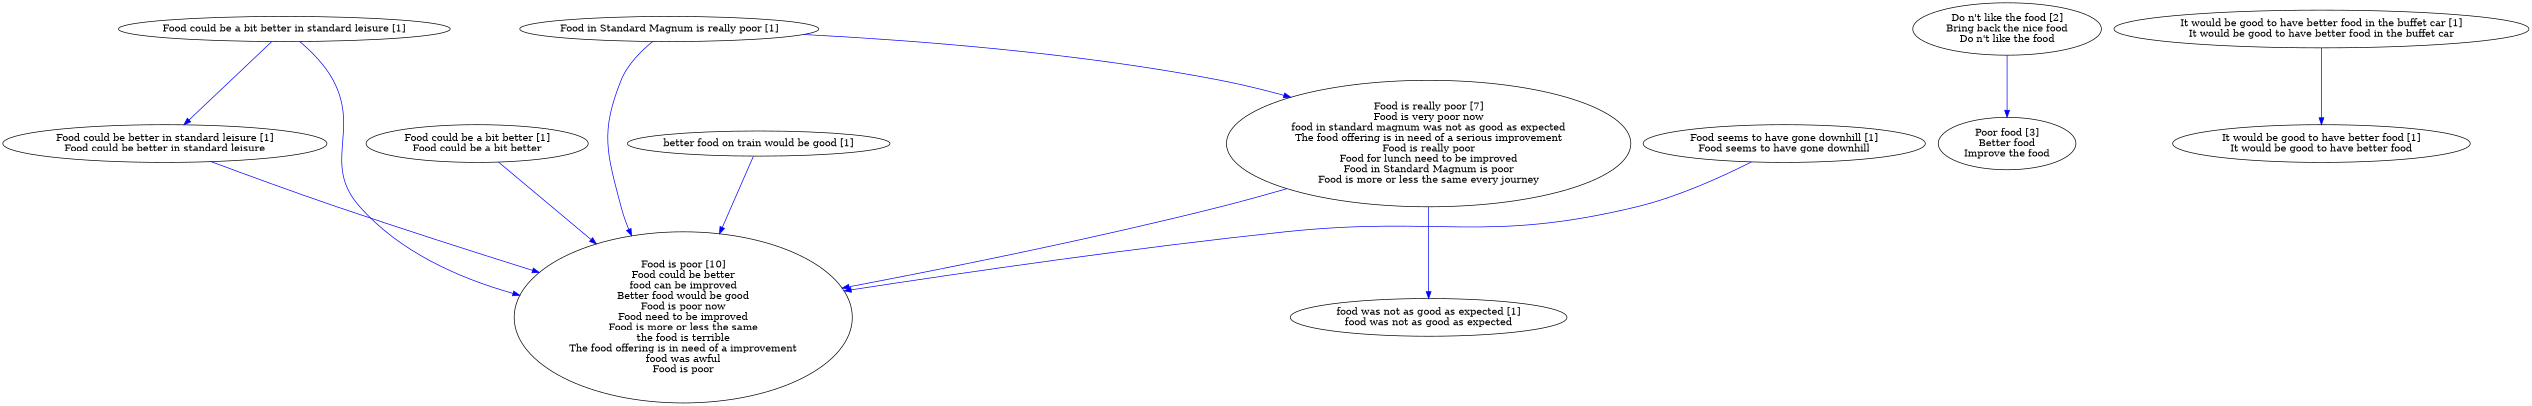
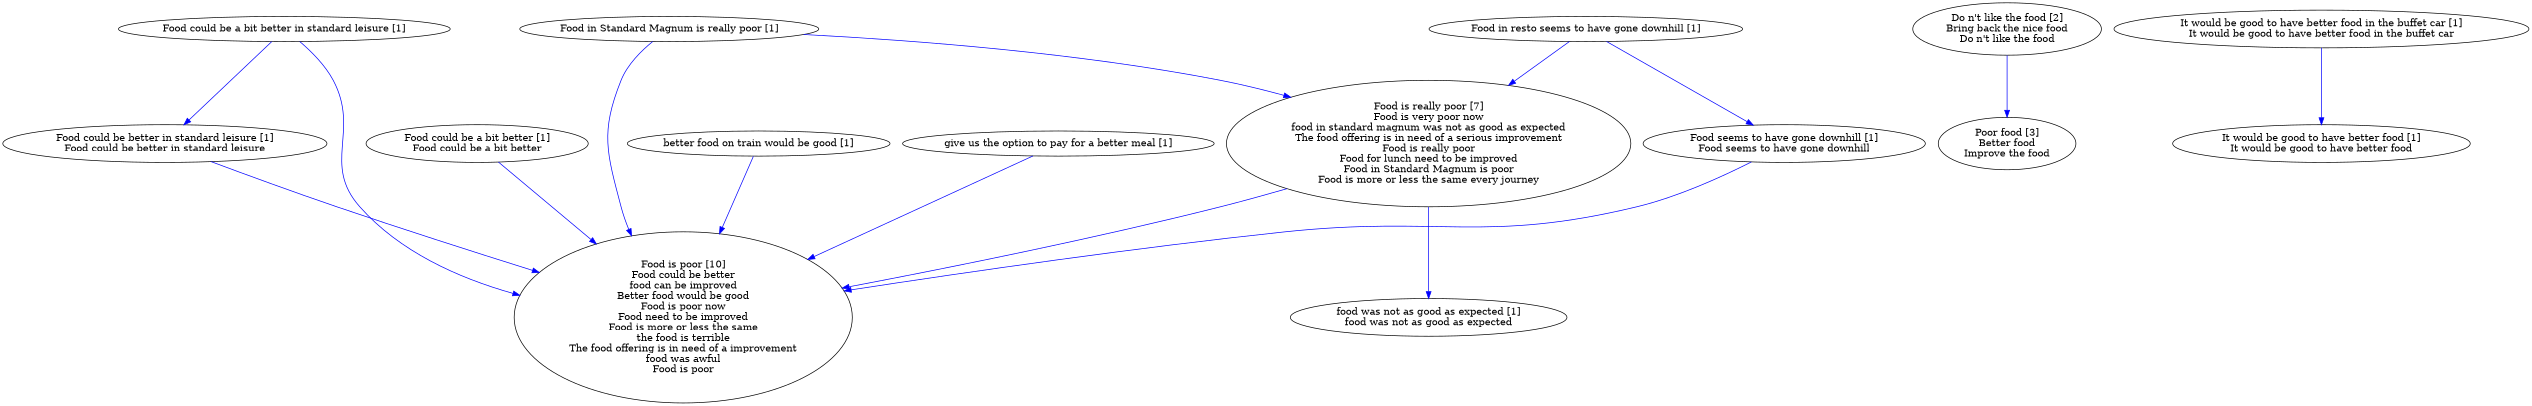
node "Food in resto seems to have gone downhill [1]": added
node "give us the option to pay for a better meal [1]": added
